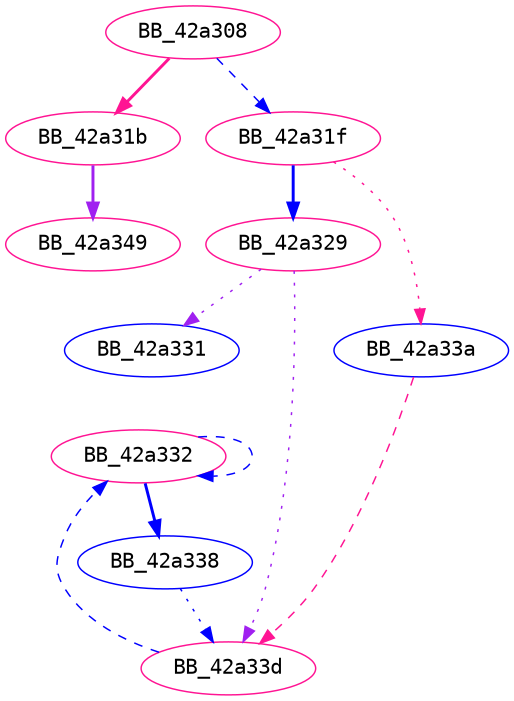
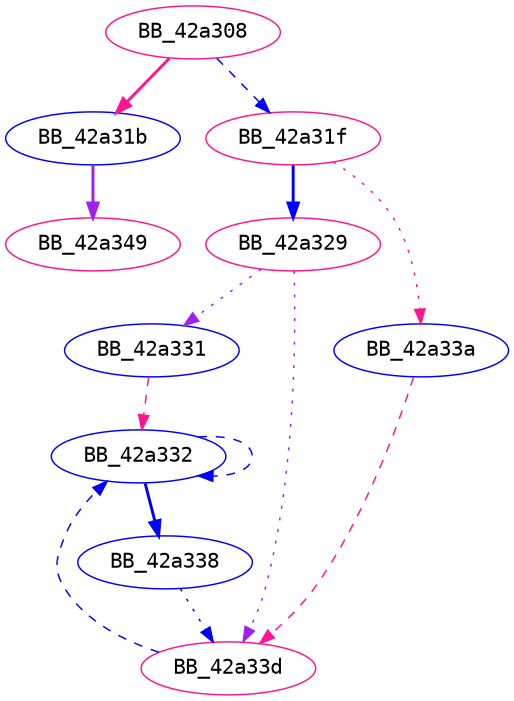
node "BB_42a31b": color deeppink -> blue
edge "BB_42a331" -> "BB_42a332": added
node "BB_42a332": color deeppink -> blue
